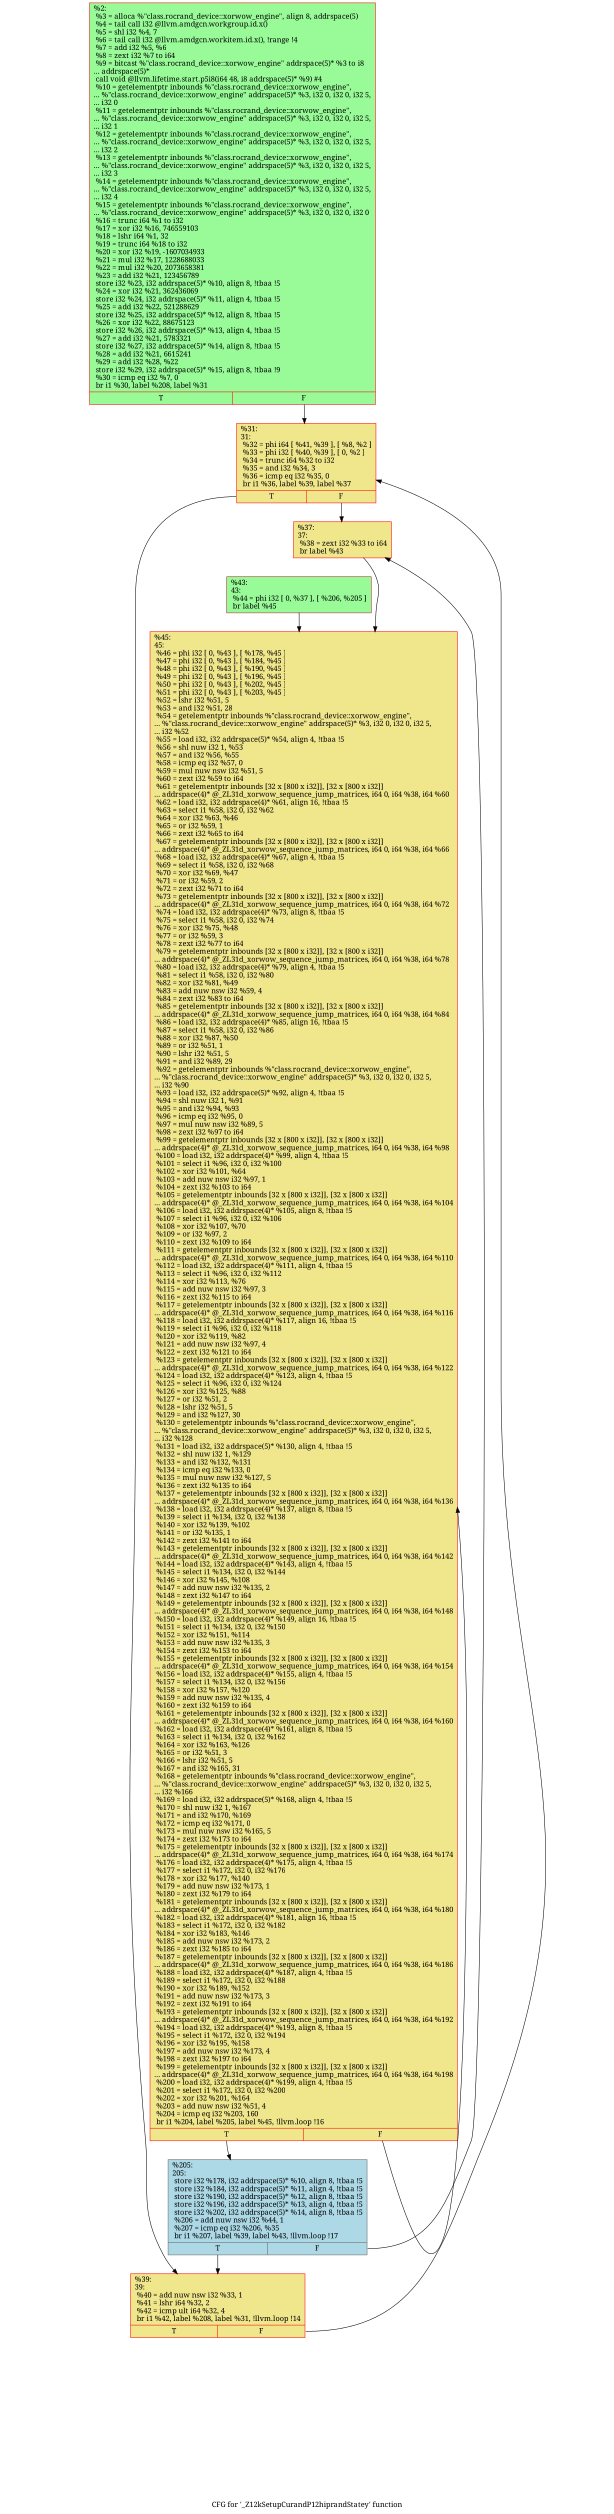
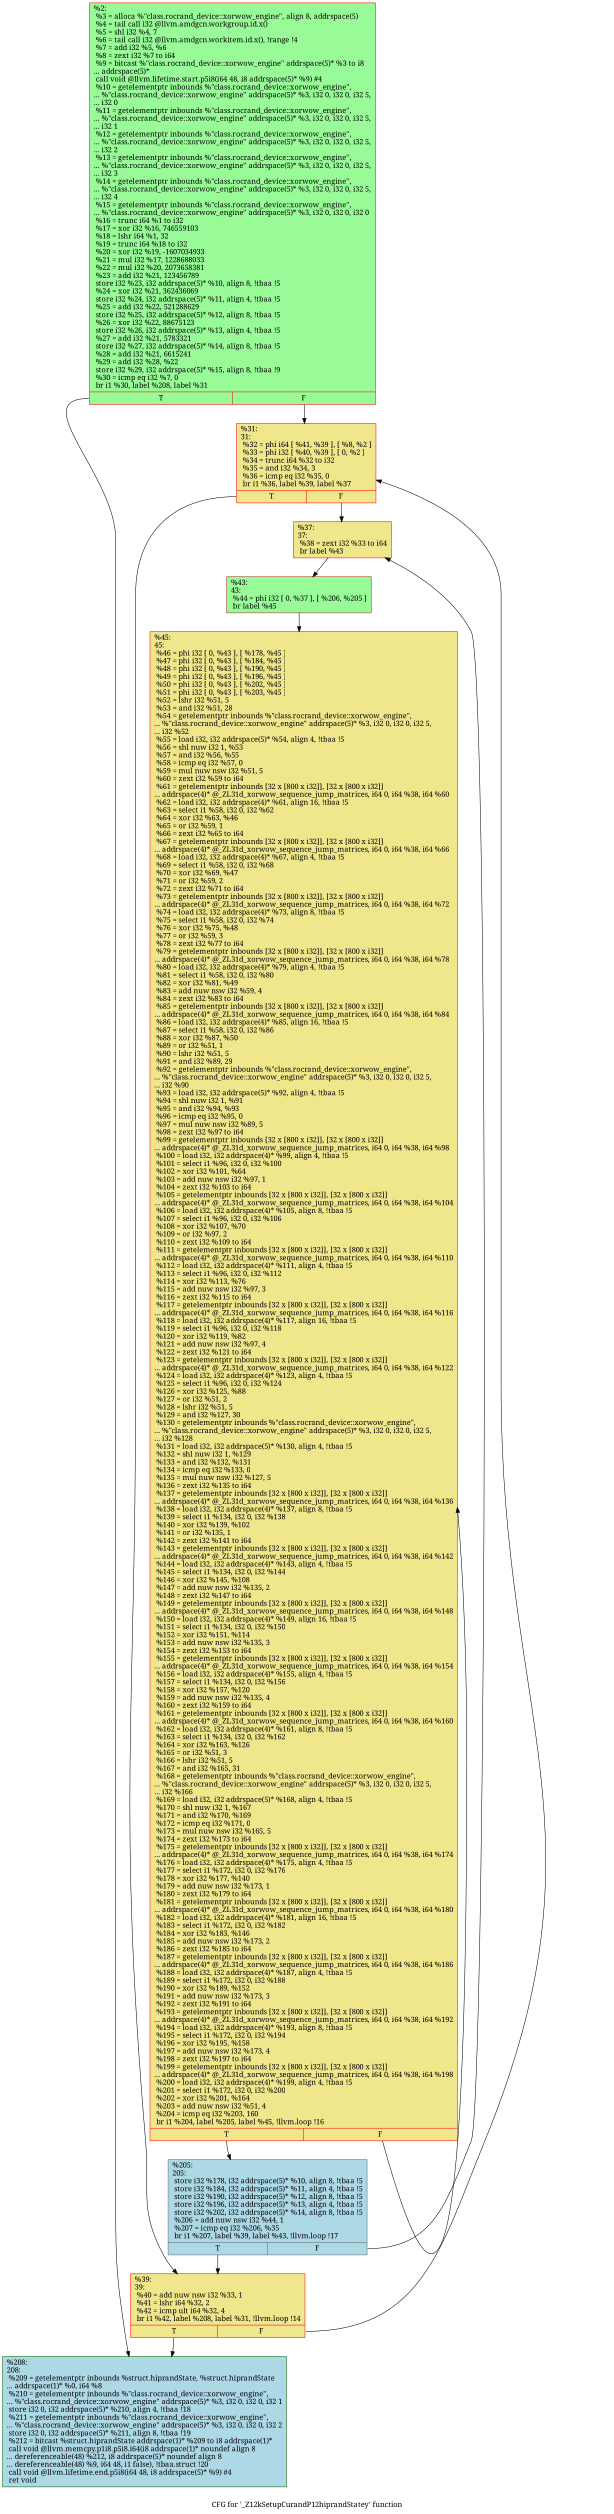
edge "%37:" -> "%45:": now "%37:" -> "%43:"
node "%208:": added
